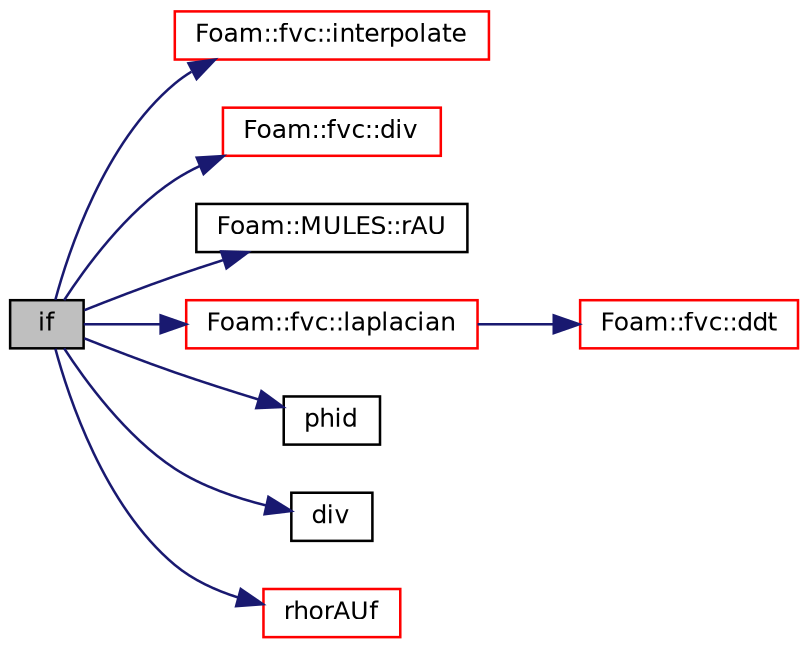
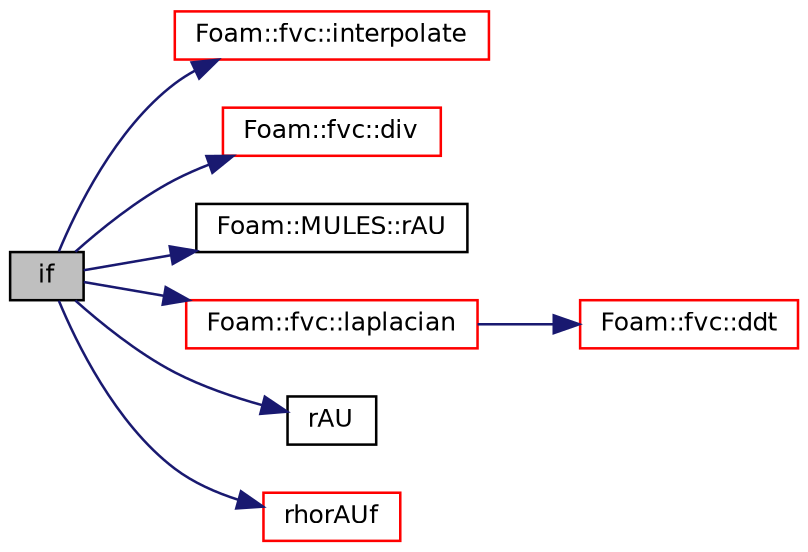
node "phid": removed
node "div": label "div" -> "rAU"
